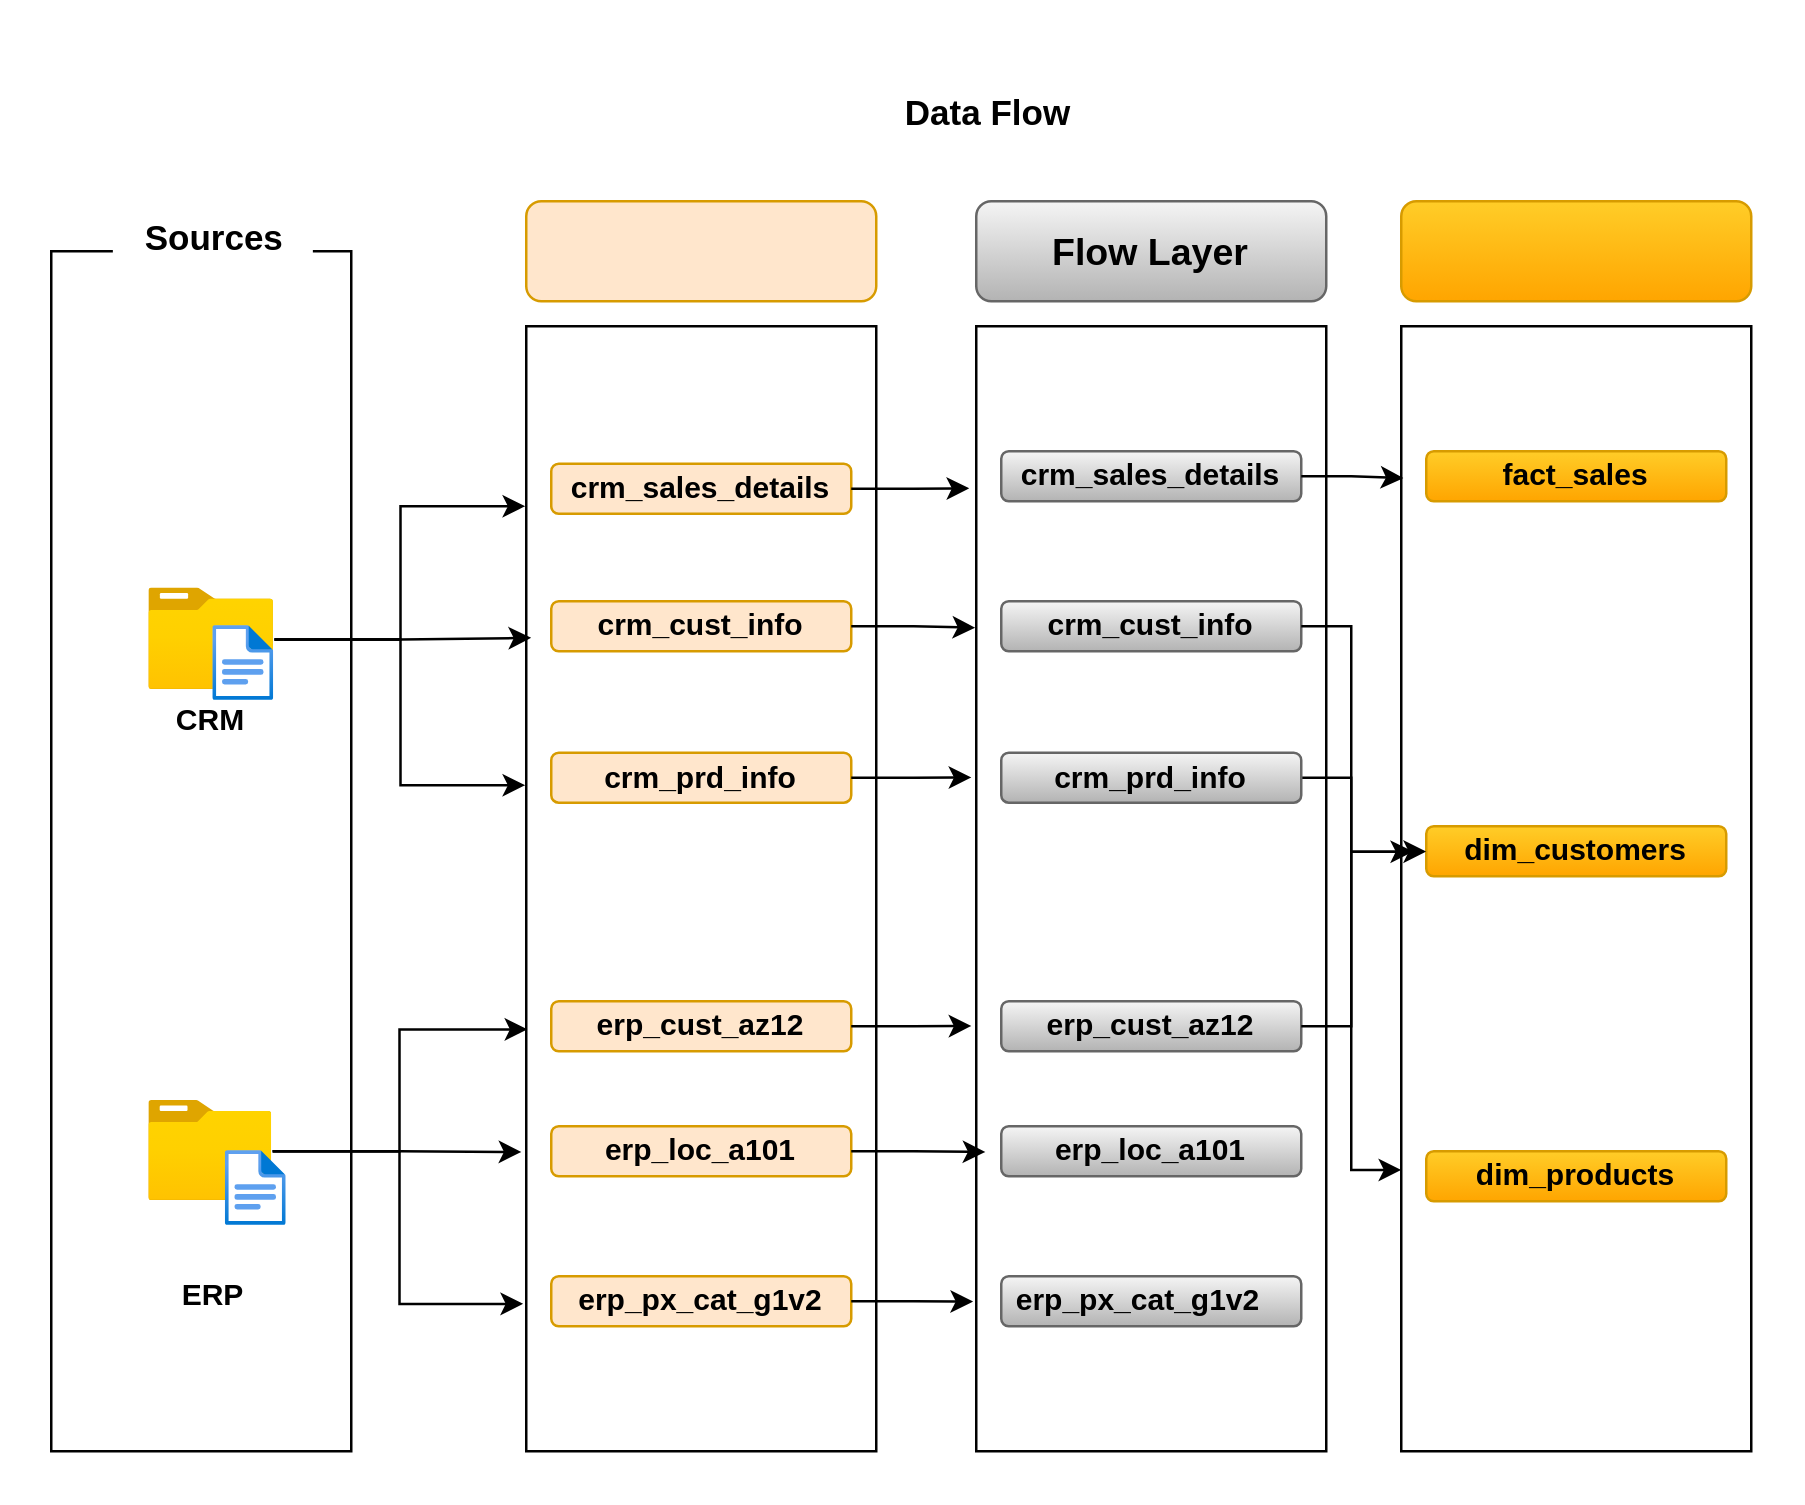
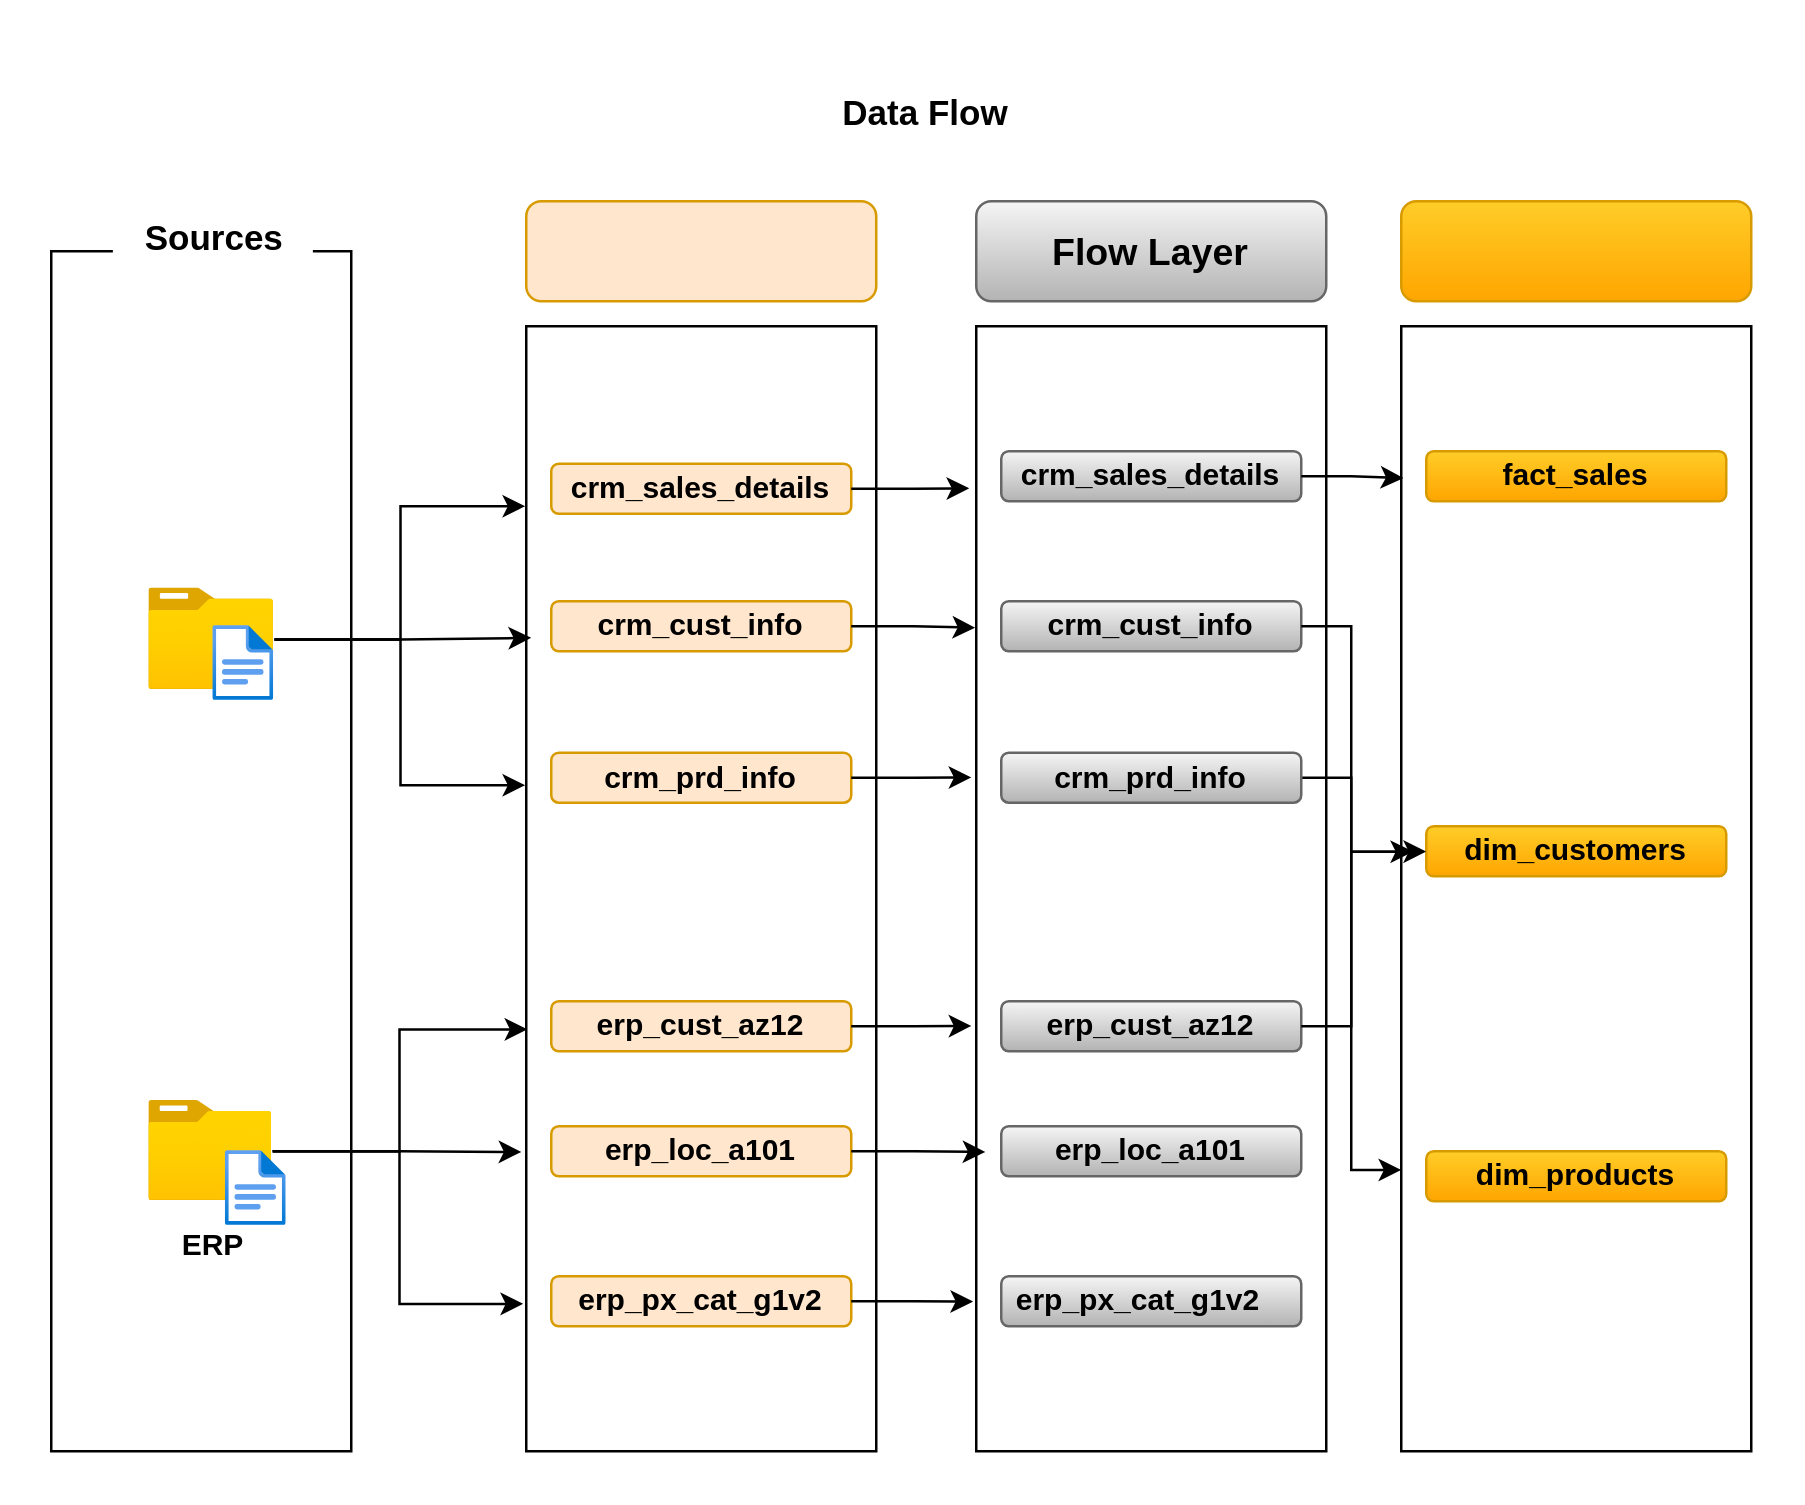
node "Data Flow": moved (989, 114) -> (926, 114)
node "CRM": removed
node "ERP": moved (213, 1314) -> (213, 1264)
